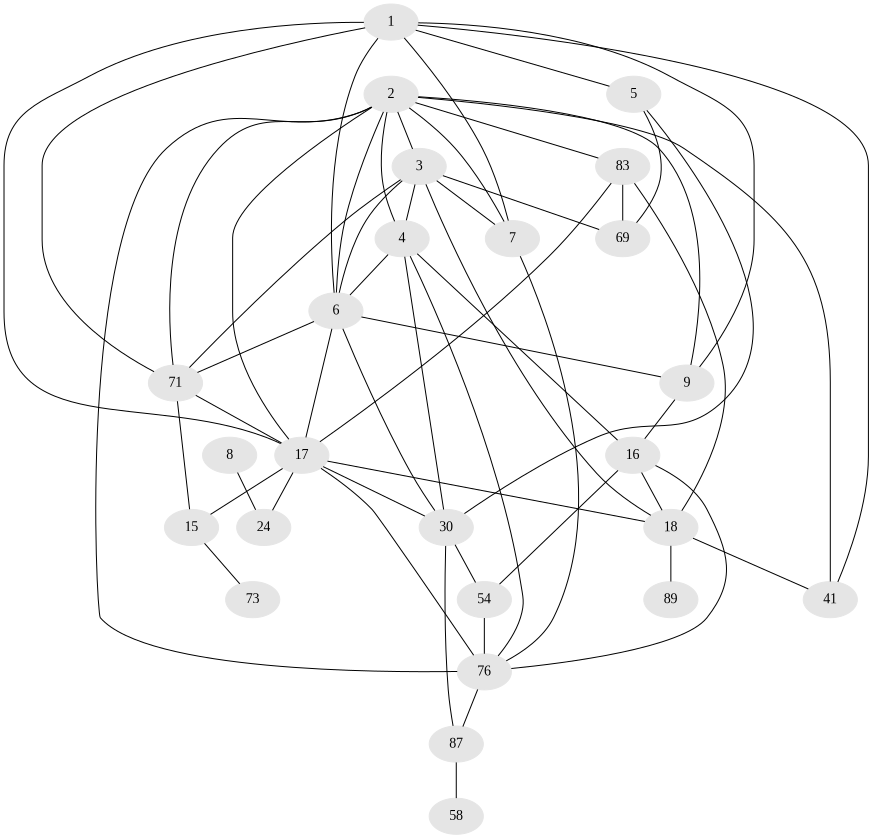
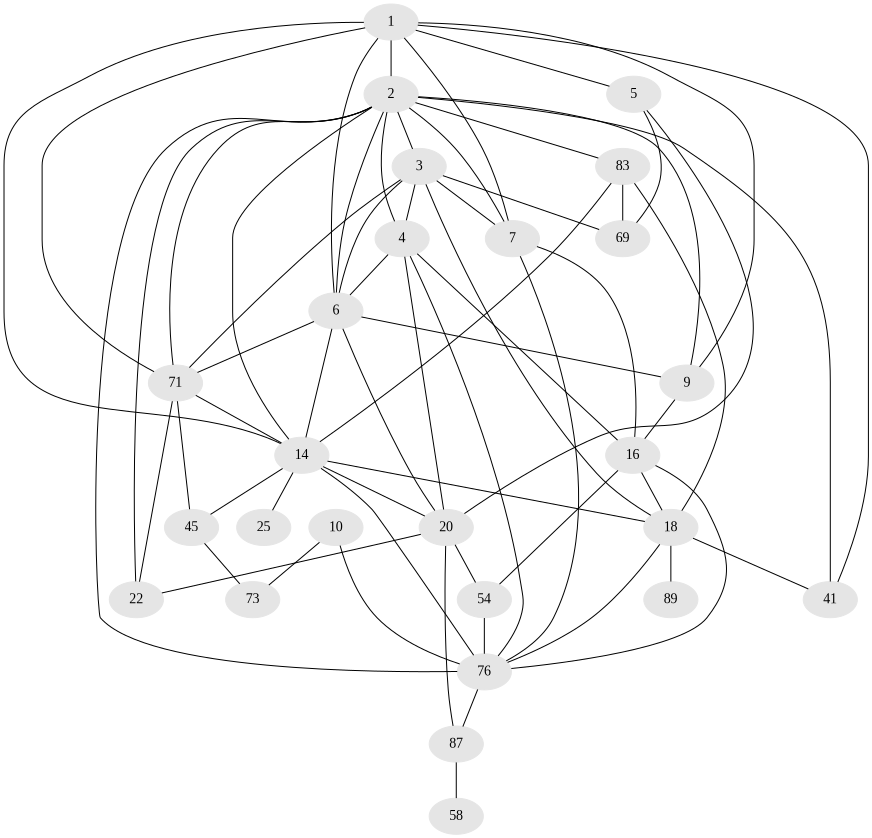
edge "1" -- "2": added
edge "7" -- "16": added
node "8": removed
node "17": label "17" -> "14"
node "15": label "15" -> "45"
node "24": label "24" -> "25"
node "10": added
node "30": label "30" -> "20"
node "22": added
edge "18" -- "76": added
